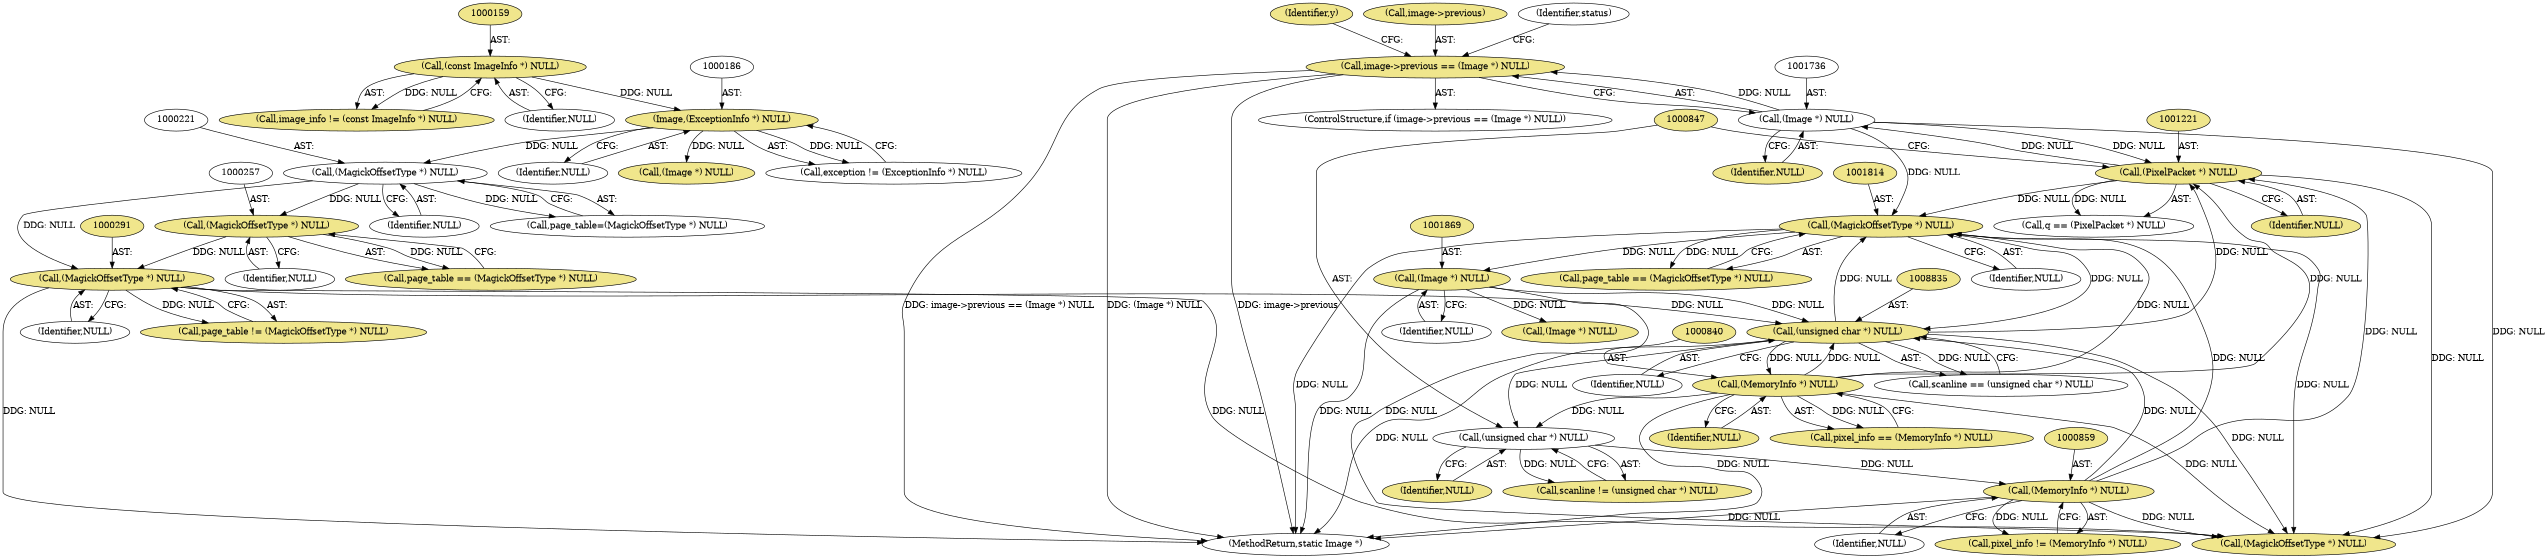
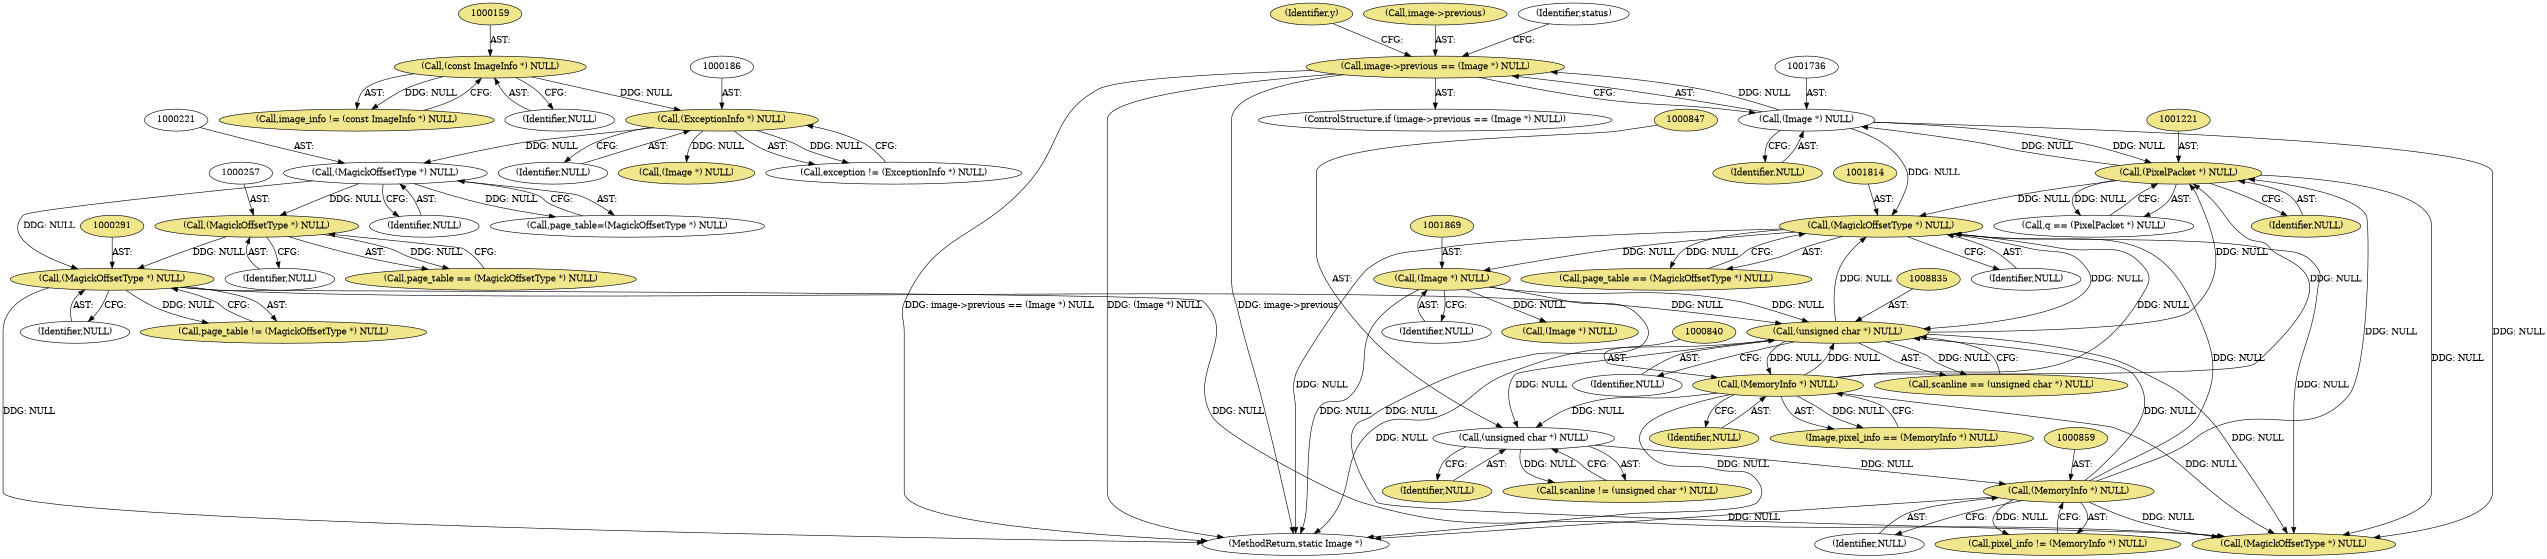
node "(Image,(ExceptionInfo *) NULL)": label "(Image,(ExceptionInfo *) NULL)" -> "(Call,(ExceptionInfo *) NULL)"
edge "1000847" -> "(Call,(PixelPacket *) NULL)": now "(Call,q == (PixelPacket *) NULL)" -> "(Call,(PixelPacket *) NULL)"
node "(Call,scanline == (unsigned char *) NULL)": fillcolor white -> khaki
node "(Call,pixel_info == (MemoryInfo *) NULL)": label "(Call,pixel_info == (MemoryInfo *) NULL)" -> "(Image,pixel_info == (MemoryInfo *) NULL)"
